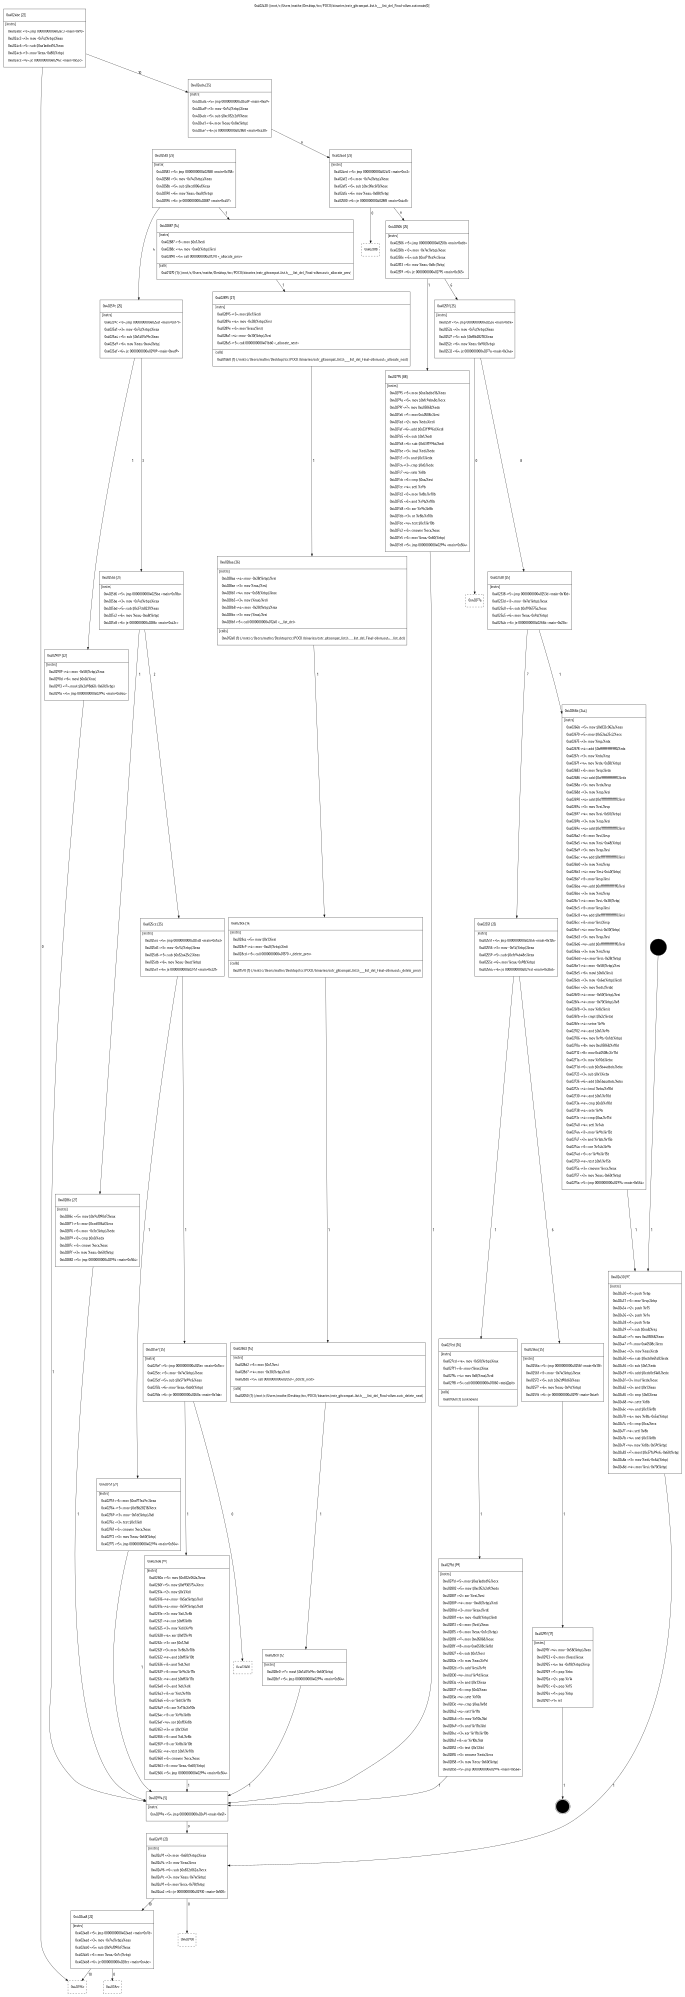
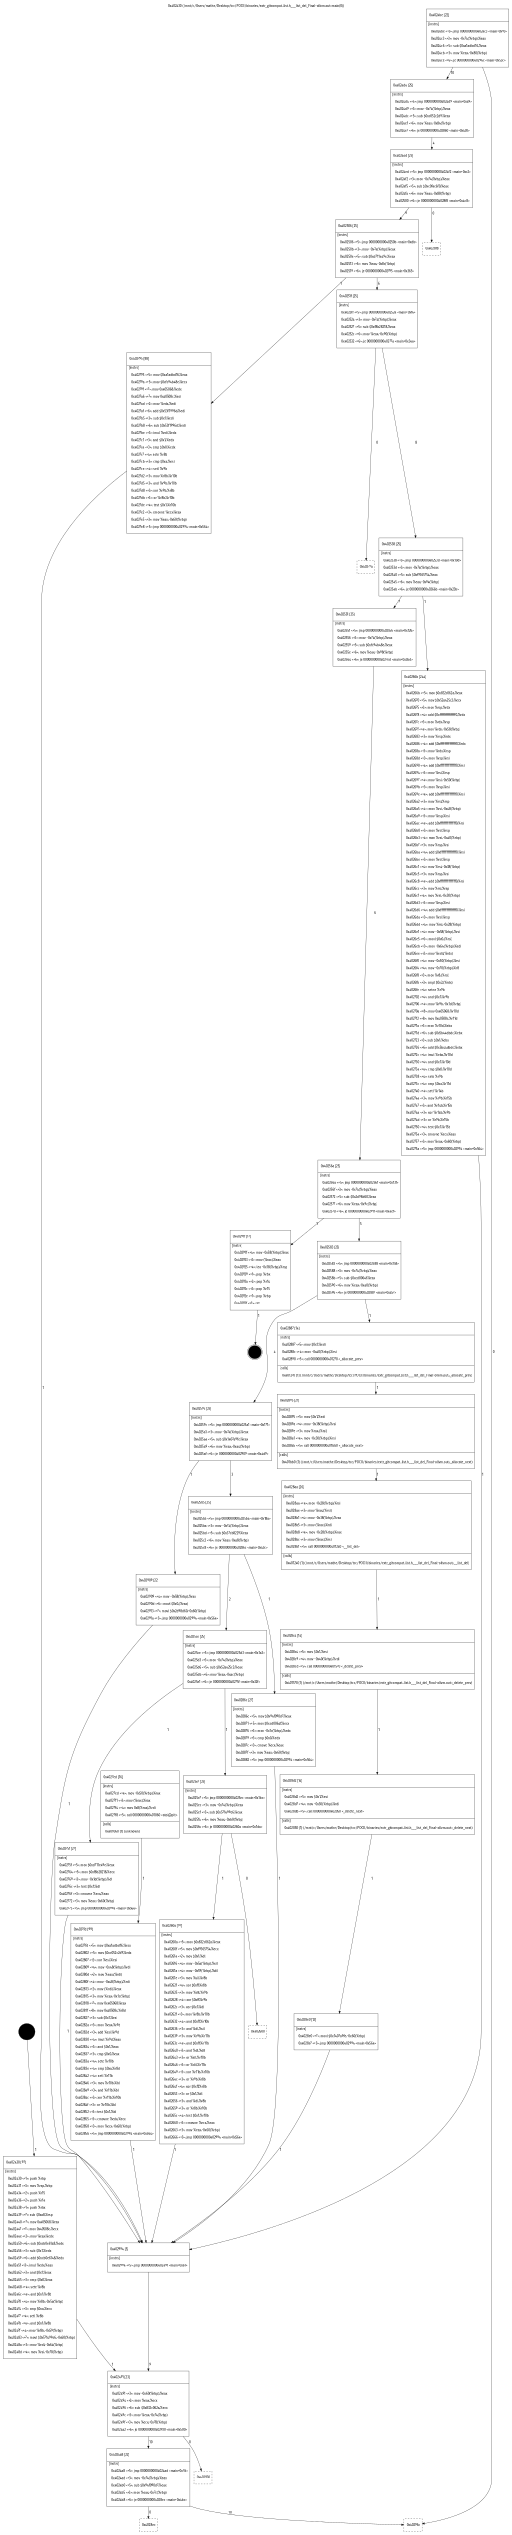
edge "0x4024d4 [25]" -> "0x4024ed [25]": label " 9" -> " 4"
edge "0x402551 [25]" -> "0x4027ed [16]": removed, label "1"
edge "0x40256a [25]" -> "0x402583 [25]": added, label "5"
edge "0x40266b [244]" -> "0x402430 [97]": now "0x40266b [244]" -> "0x402994 [5]"
